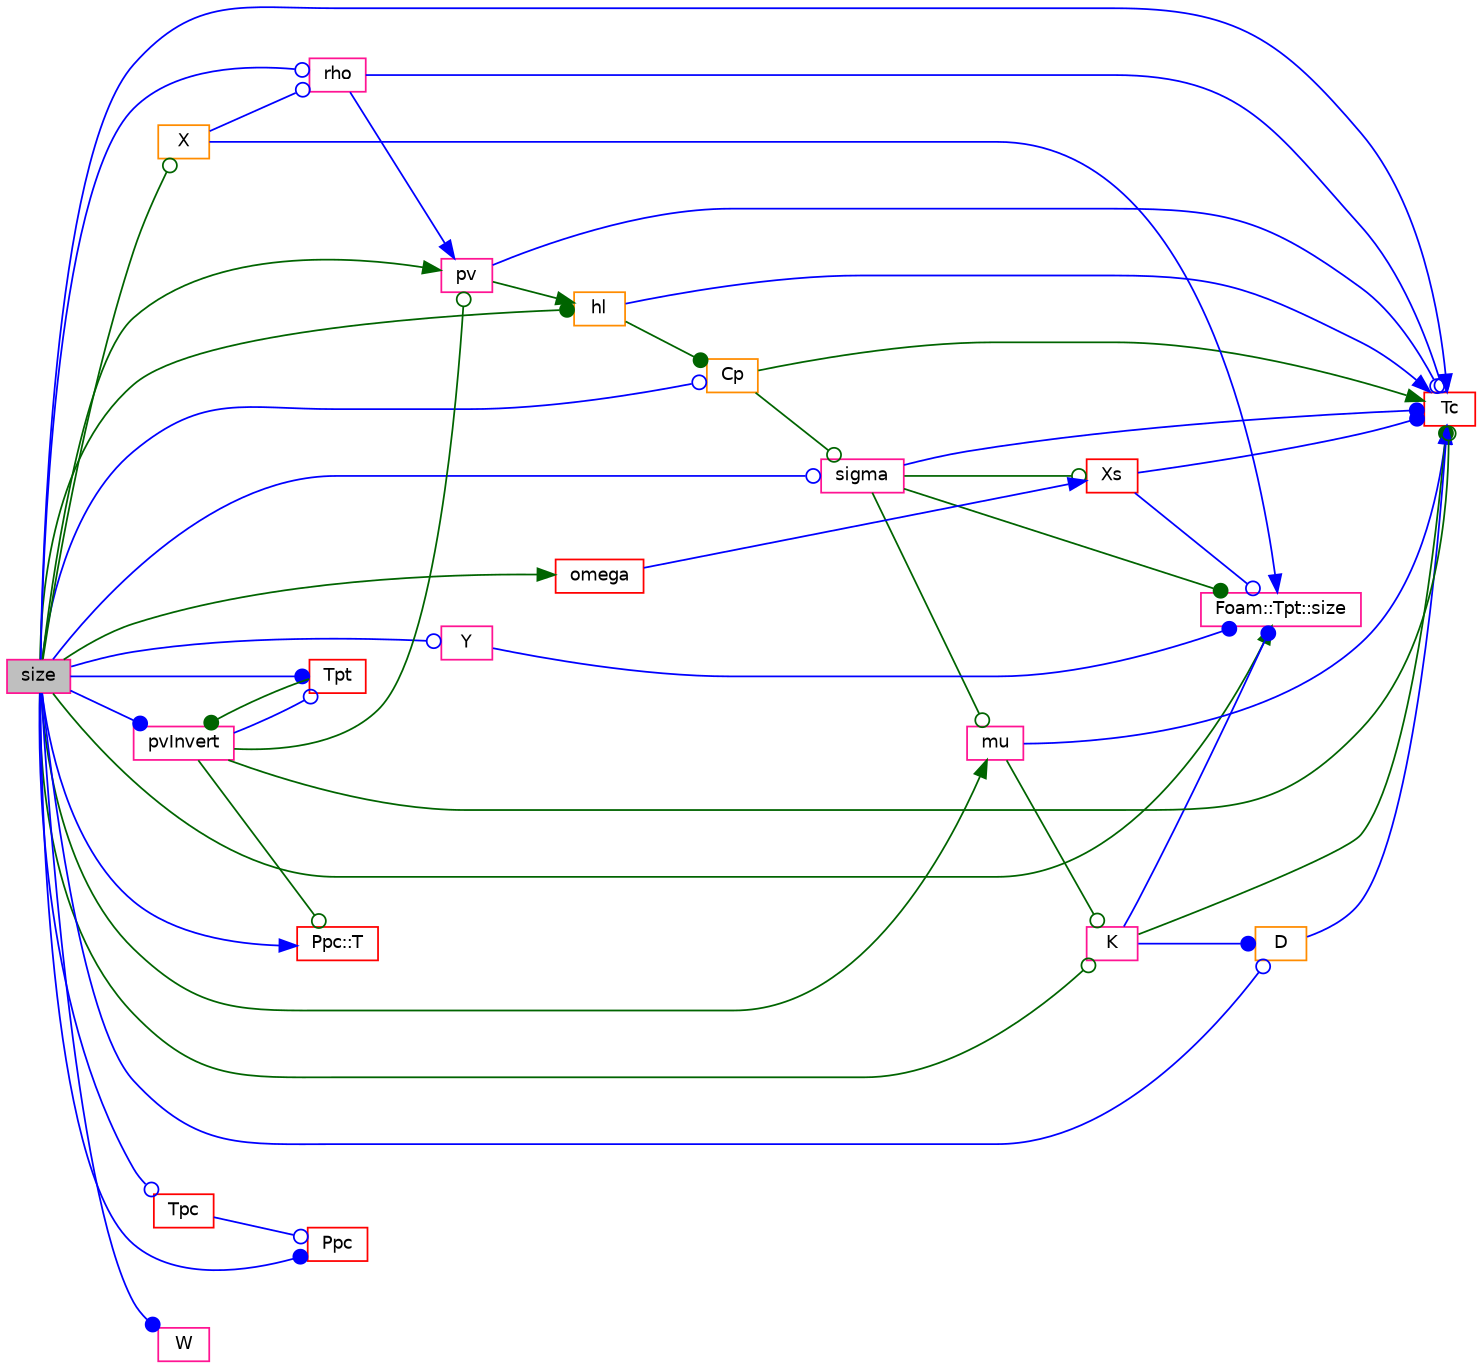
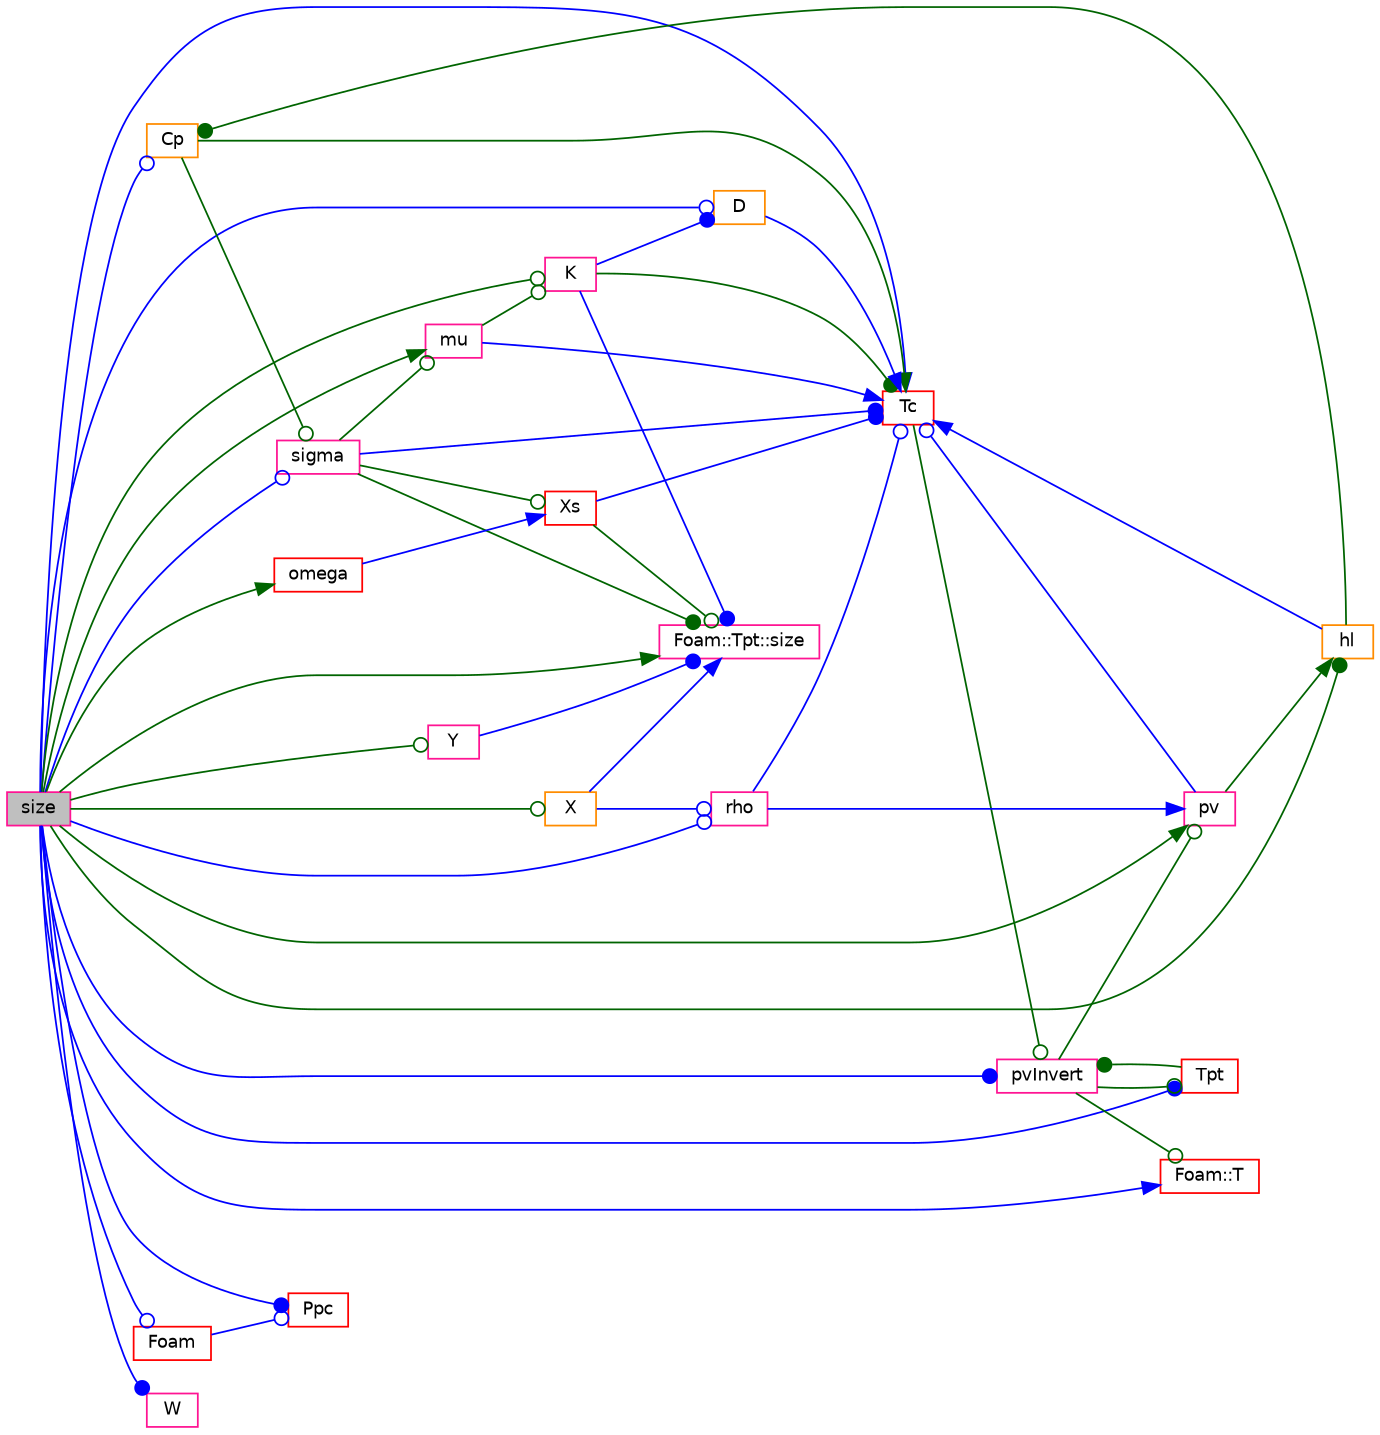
edge "Xs" -> "Foam::Tpt::size": color blue -> darkgreen
edge "size" -> "Y": color blue -> darkgreen
edge "pvInvert" -> "Tpt": color blue -> darkgreen
edge "pvInvert" -> "Tc": reversed
node "Ppc::T": label "Ppc::T" -> "Foam::T"
node "Tpc": label "Tpc" -> "Foam"
